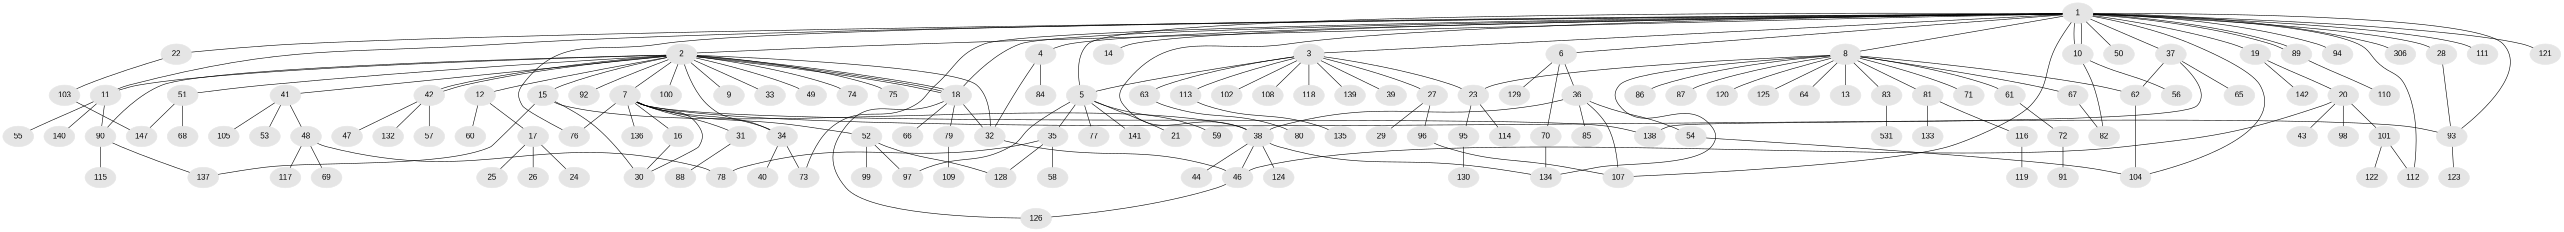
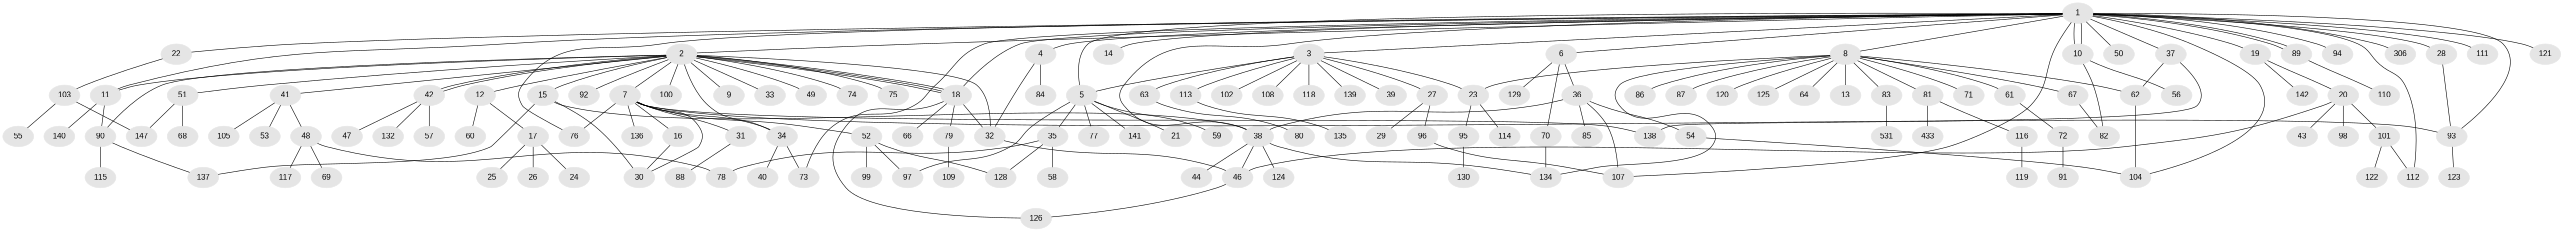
node "65": removed
edge "11" -- "55": now "103" -- "55"
node "133": label "133" -> "433"
